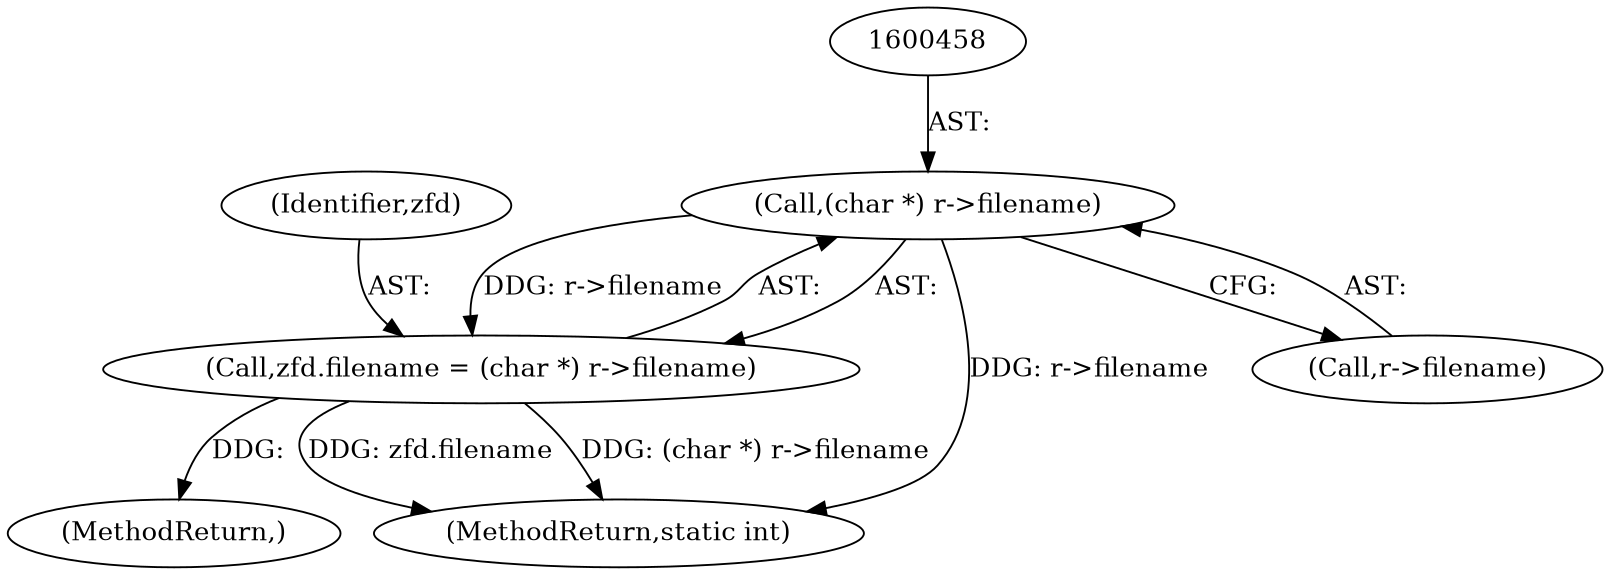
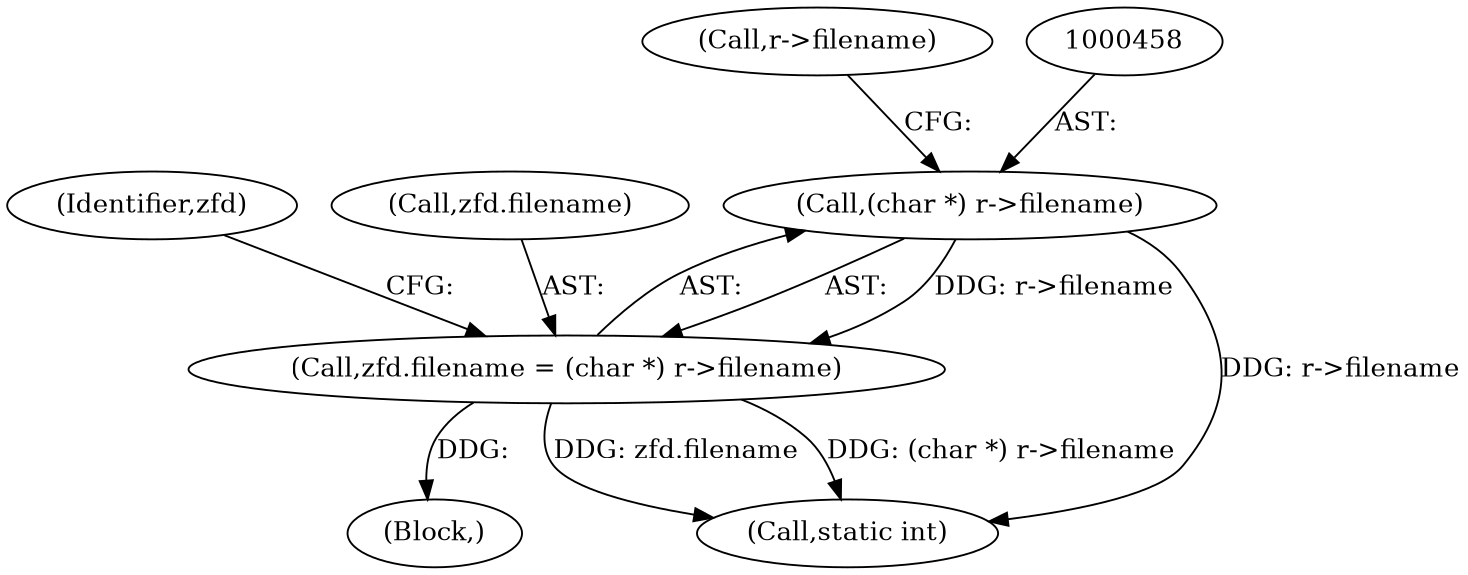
node "1600458": label "1600458" -> "1000458"
node "(Call,zfd.filename)": added
edge "(Call,(char *) r->filename)" -> "(Call,r->filename)": removed, label "CFG:"
edge "(Identifier,zfd)" -> "(Call,zfd.filename = (char *) r->filename)": label "AST: " -> "CFG: "
edge "(Call,r->filename)" -> "(Call,(char *) r->filename)": label "AST: " -> "CFG: "
node "(MethodReturn,)": label "(MethodReturn,)" -> "(Block,)"
node "(MethodReturn,static int)": label "(MethodReturn,static int)" -> "(Call,static int)"
